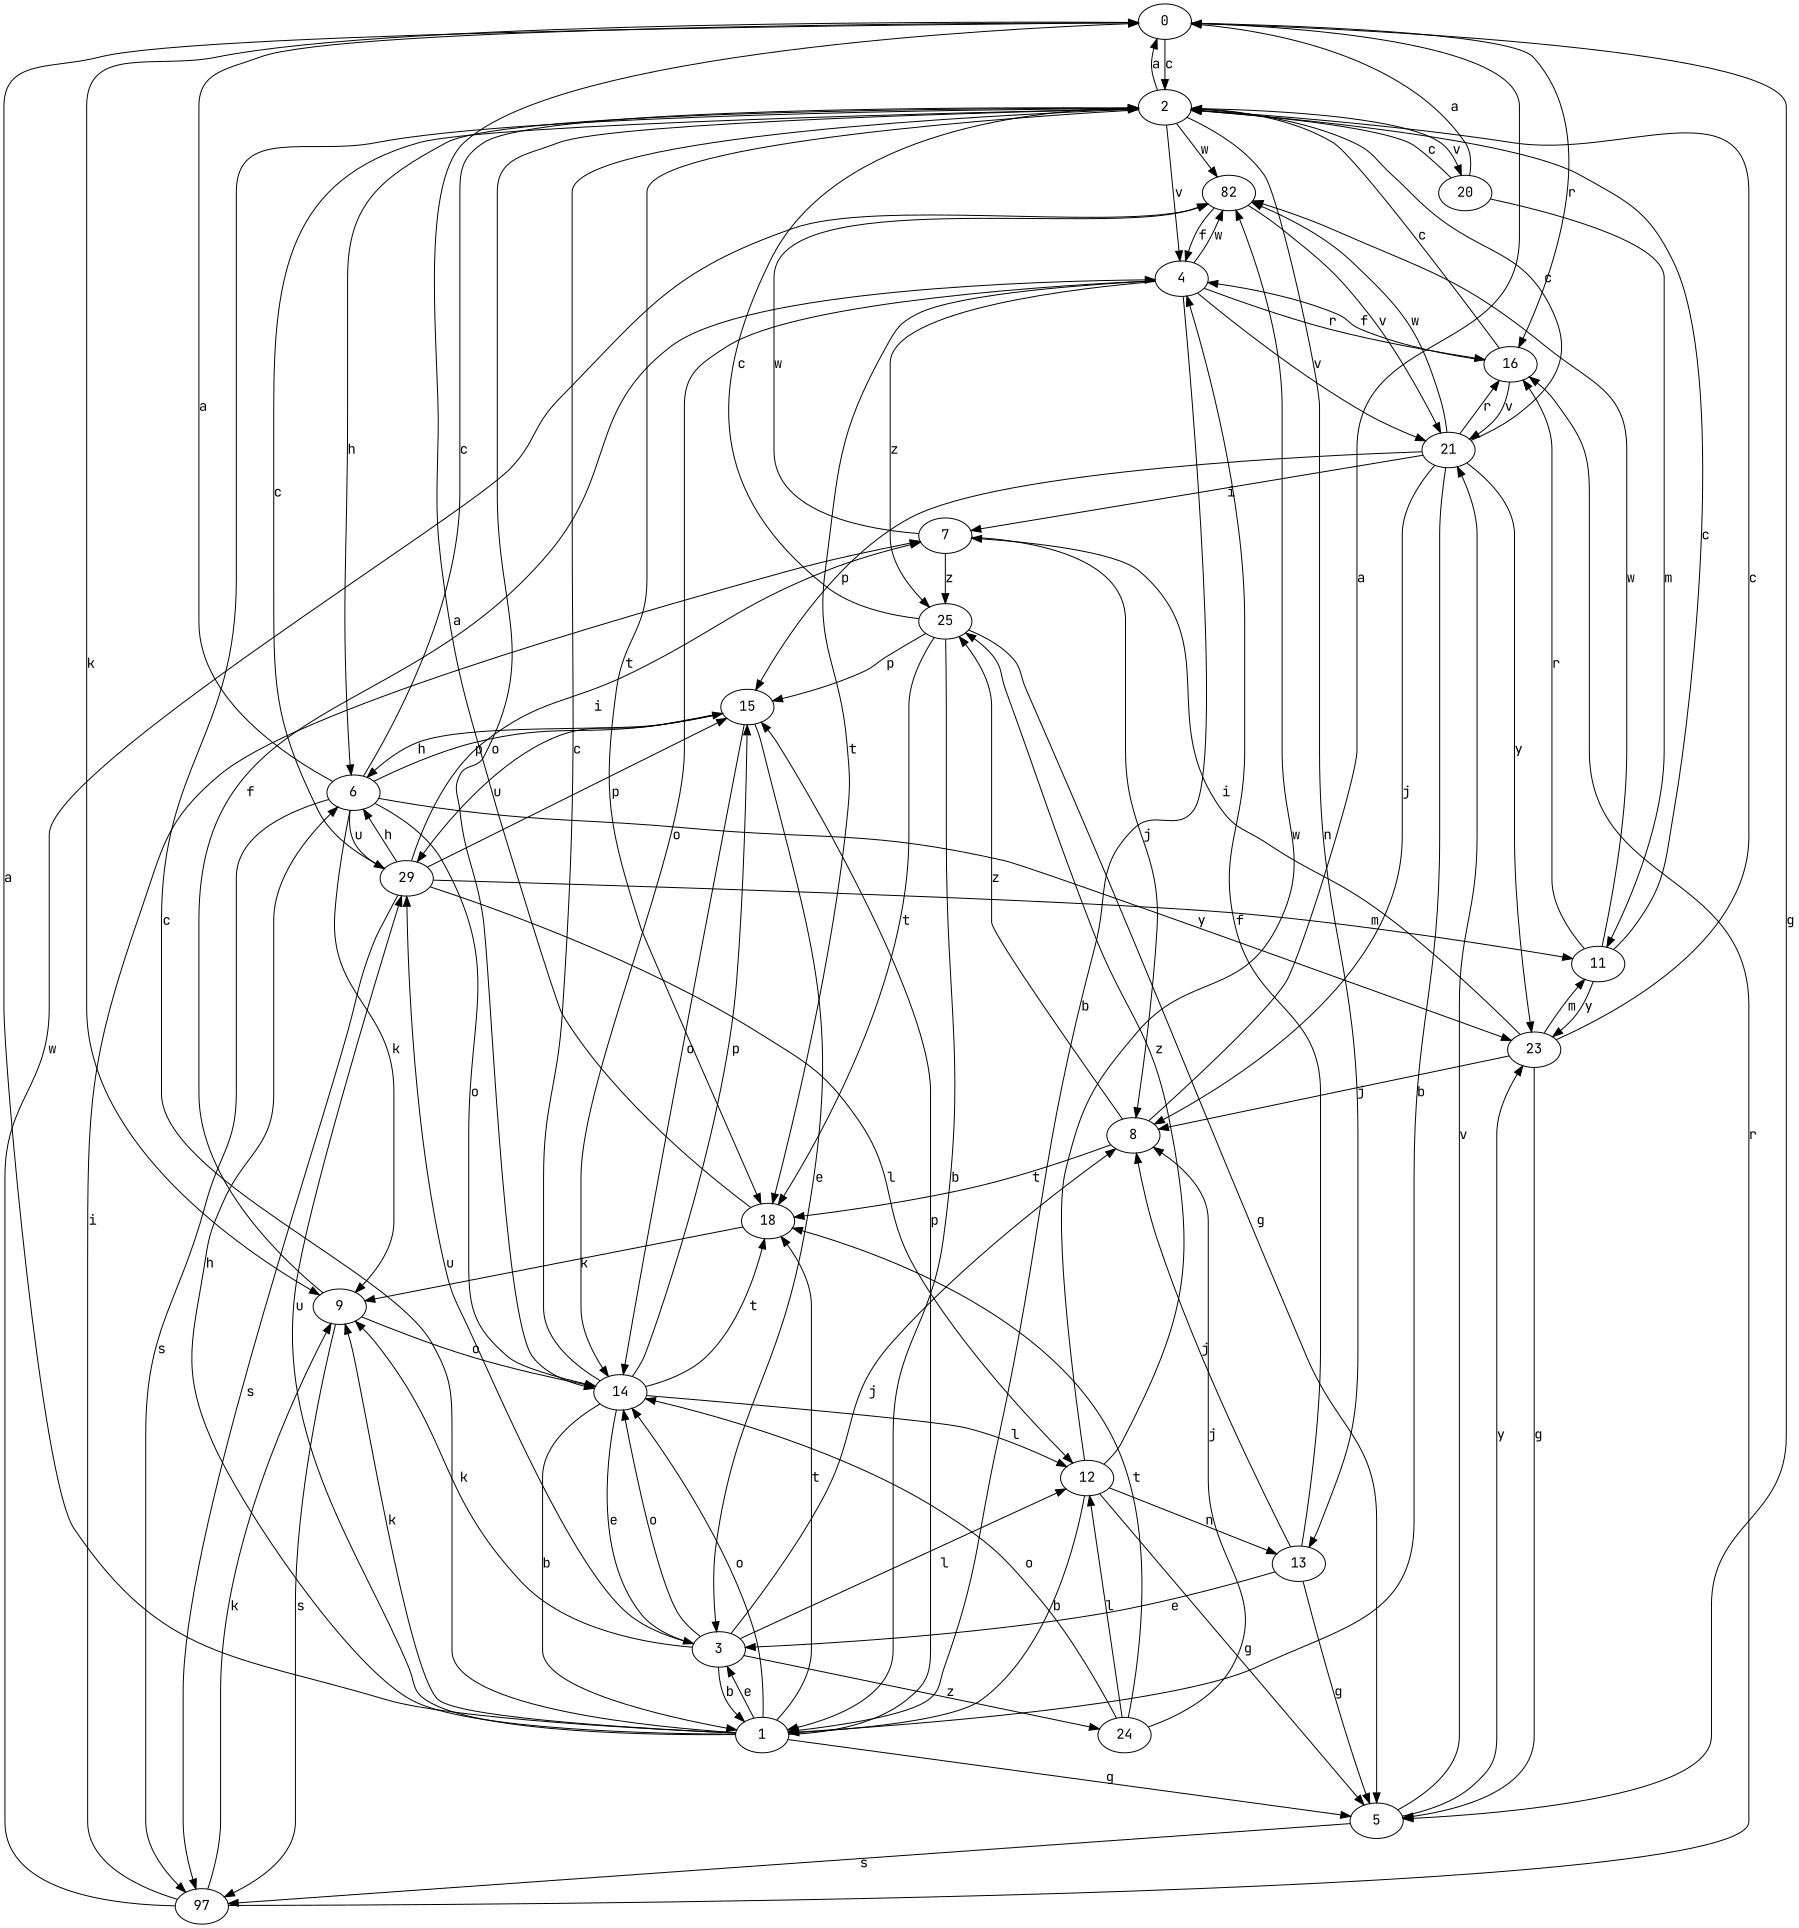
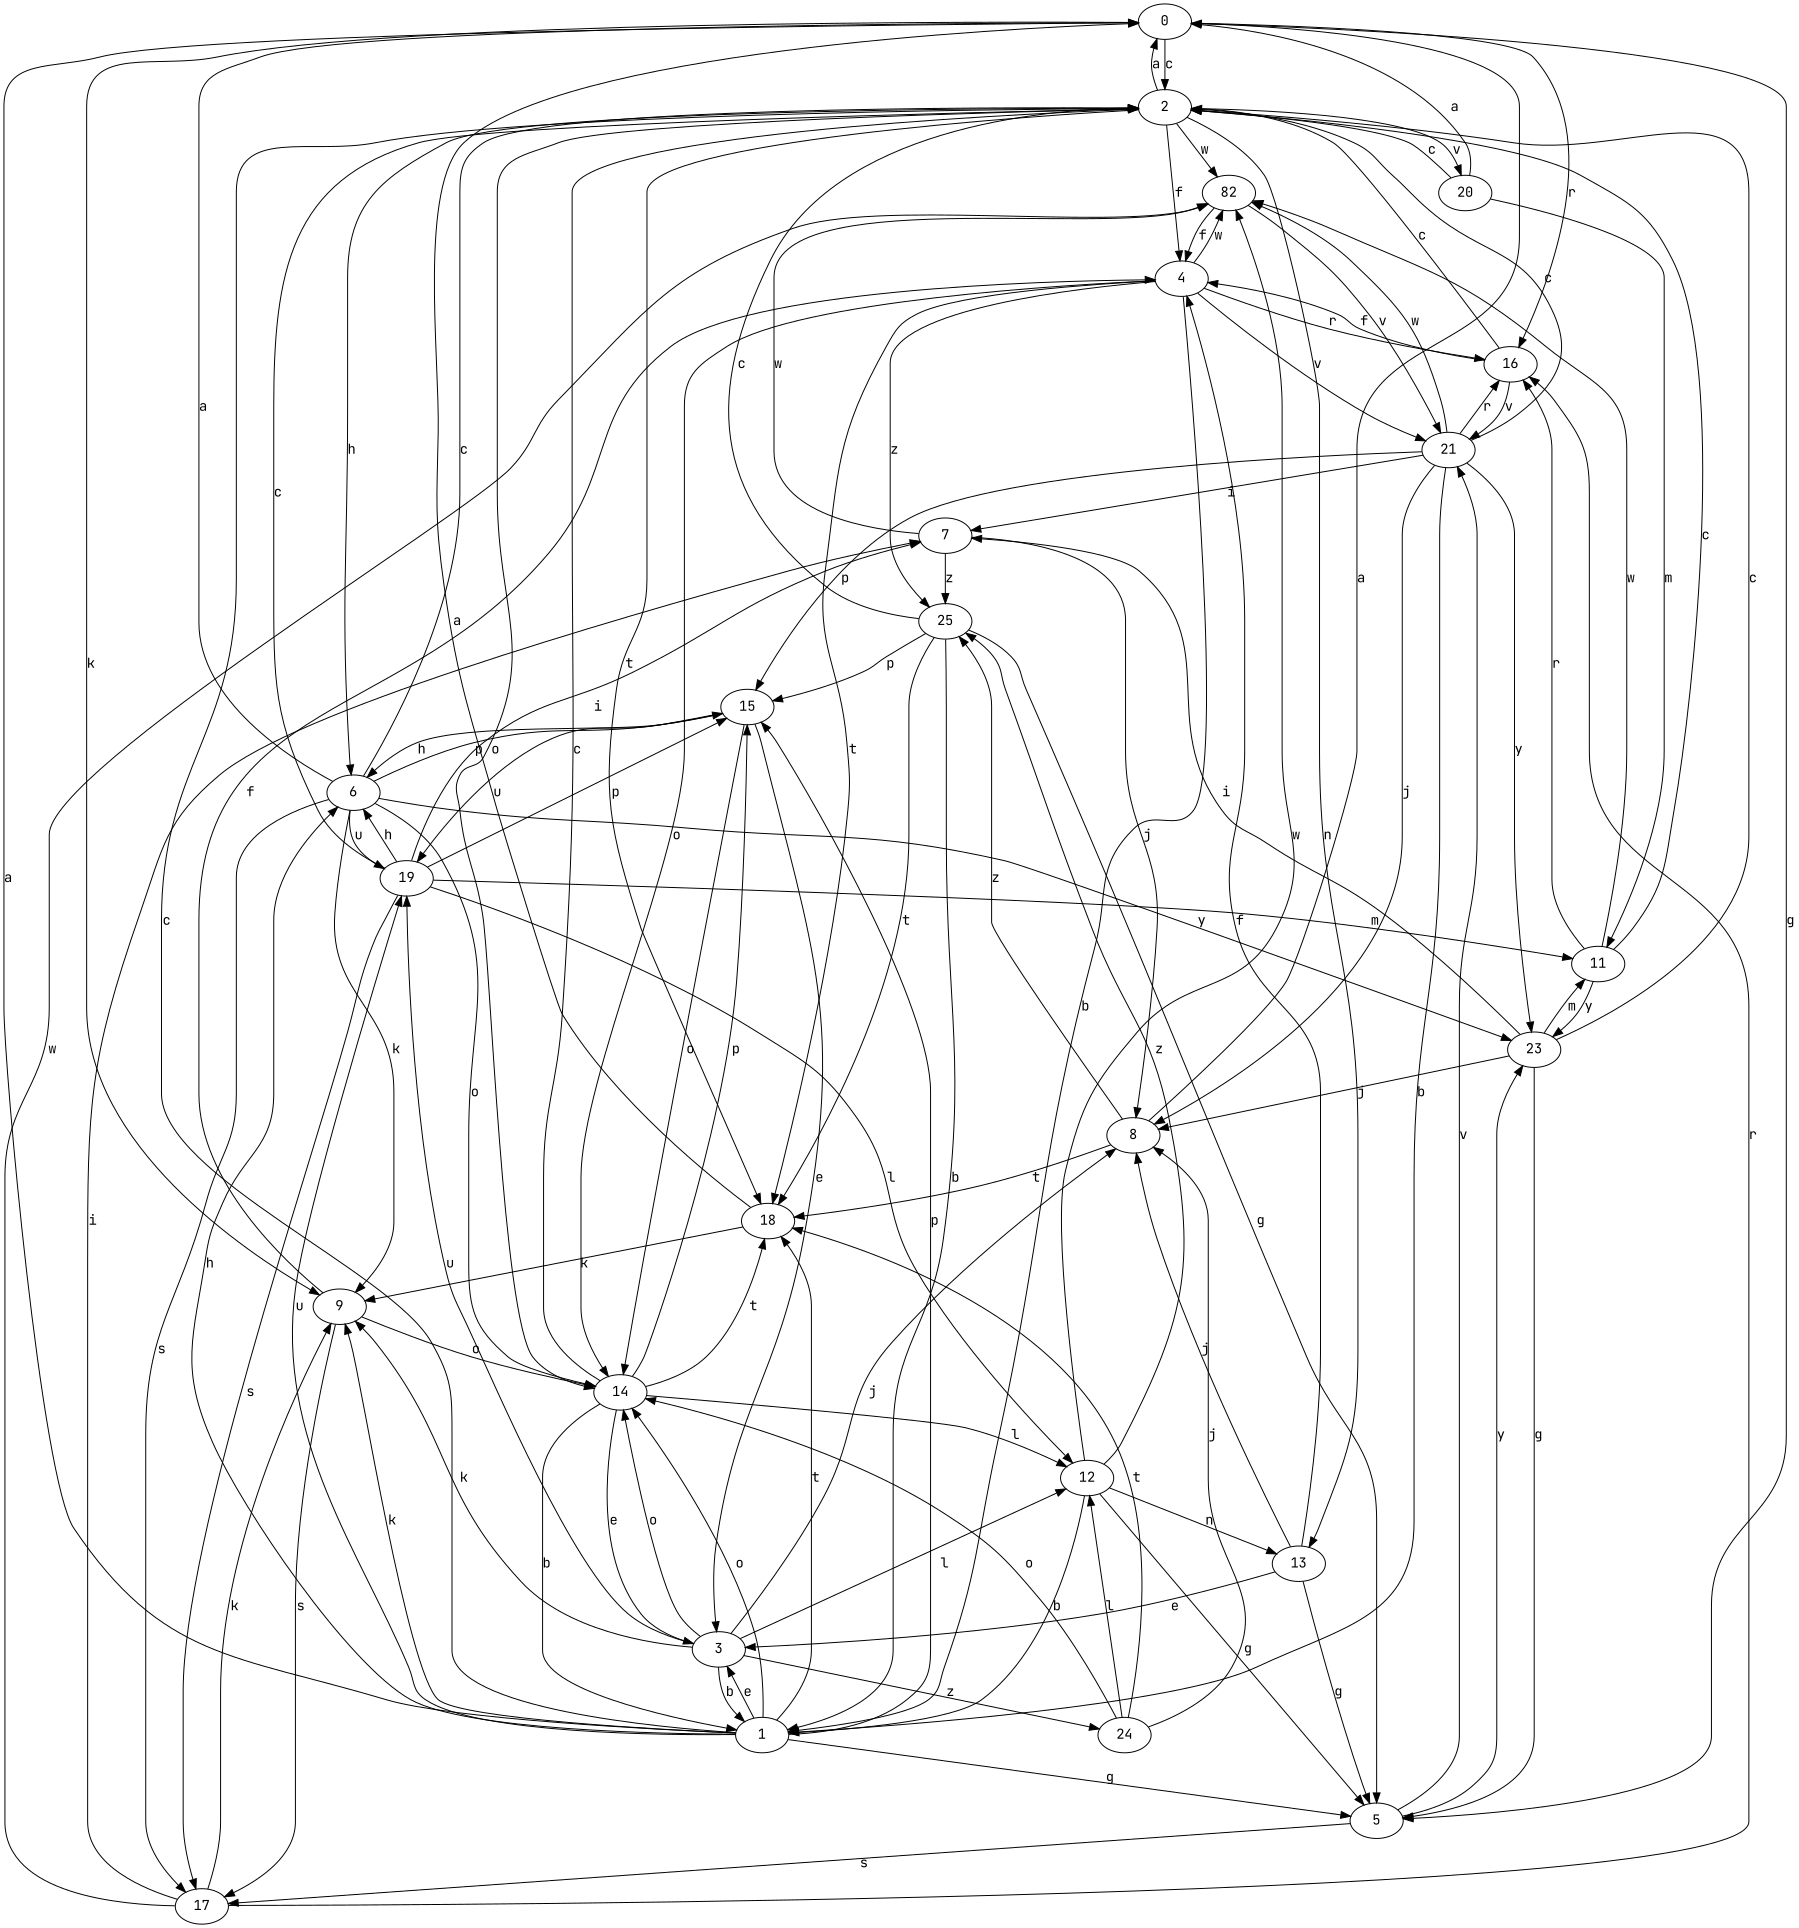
edge "2" -> "4": label "v" -> "f"
node "29": label "29" -> "19"
node "97": label "97" -> "17"
